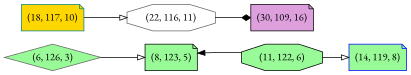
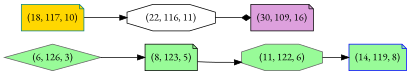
edge "(18, 117, 10)" -> "(22, 116, 11)": arrowhead onormal -> normal
node "(22, 116, 11)": color gray40 -> black
edge "(11, 122, 6)" -> "(8, 123, 5)": reversed
edge "(6, 126, 3)" -> "(8, 123, 5)": arrowhead onormal -> normal
node "(11, 122, 6)": color black -> gray40
edge "(11, 122, 6)" -> "(14, 119, 8)": arrowhead onormal -> normal
